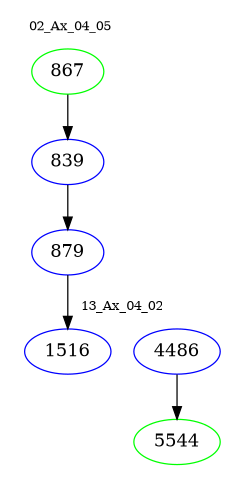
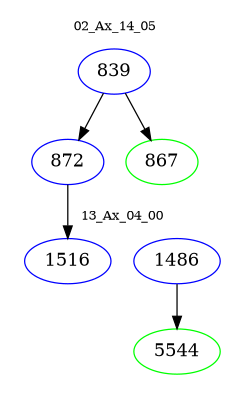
cluster "02_Ax_04_05": label "02_Ax_04_05" -> "02_Ax_14_05"
edge "867" -> "839": reversed
node "879": label "879" -> "872"
cluster "13_Ax_04_02": label "13_Ax_04_02" -> "13_Ax_04_00"
node "4486": label "4486" -> "1486"
